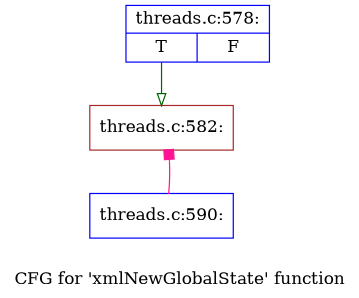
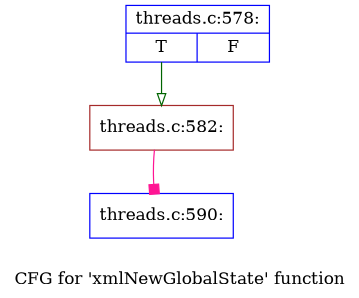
edge "threads.c:590:" -> "threads.c:582:": reversed
